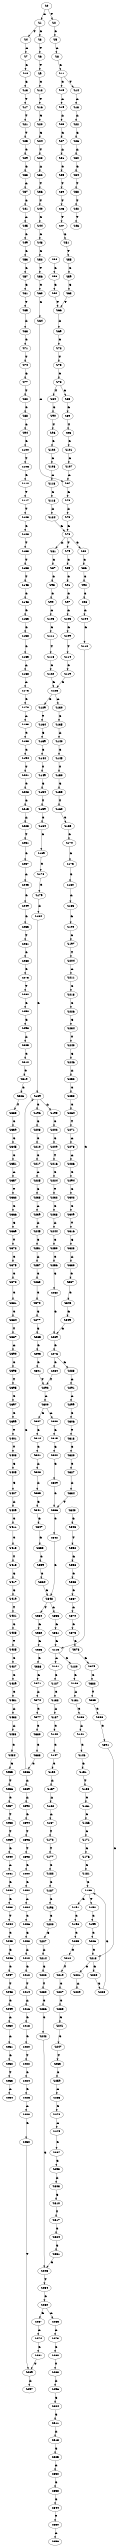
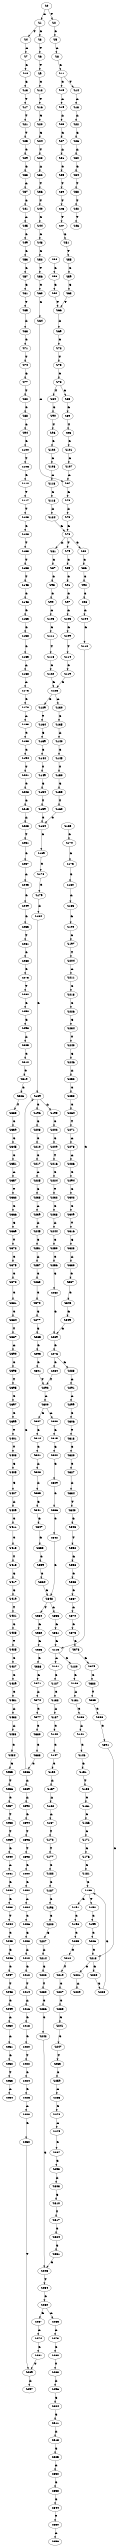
edge "S160" -> "S165": now "S160" -> "S164"
edge "S334" -> "S336": now "S334" -> "S340"
